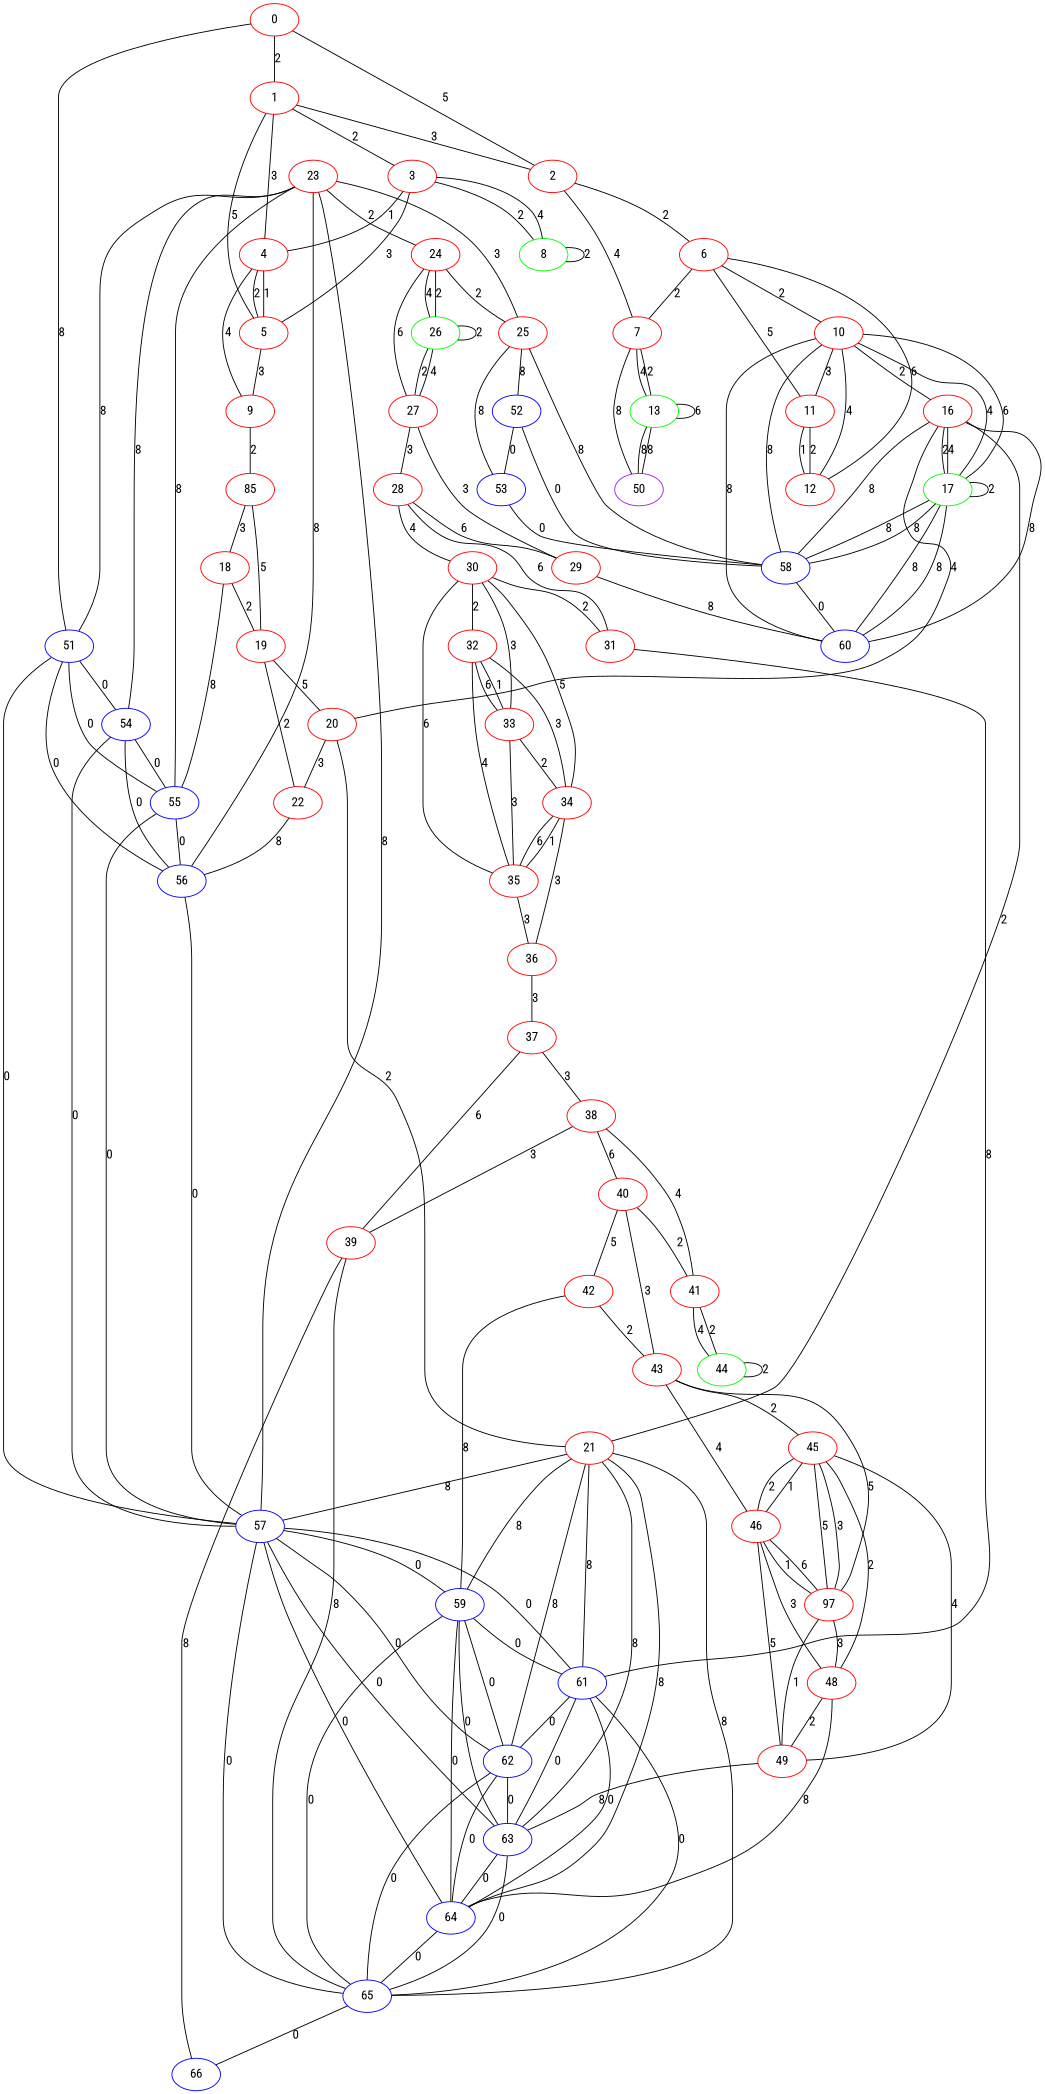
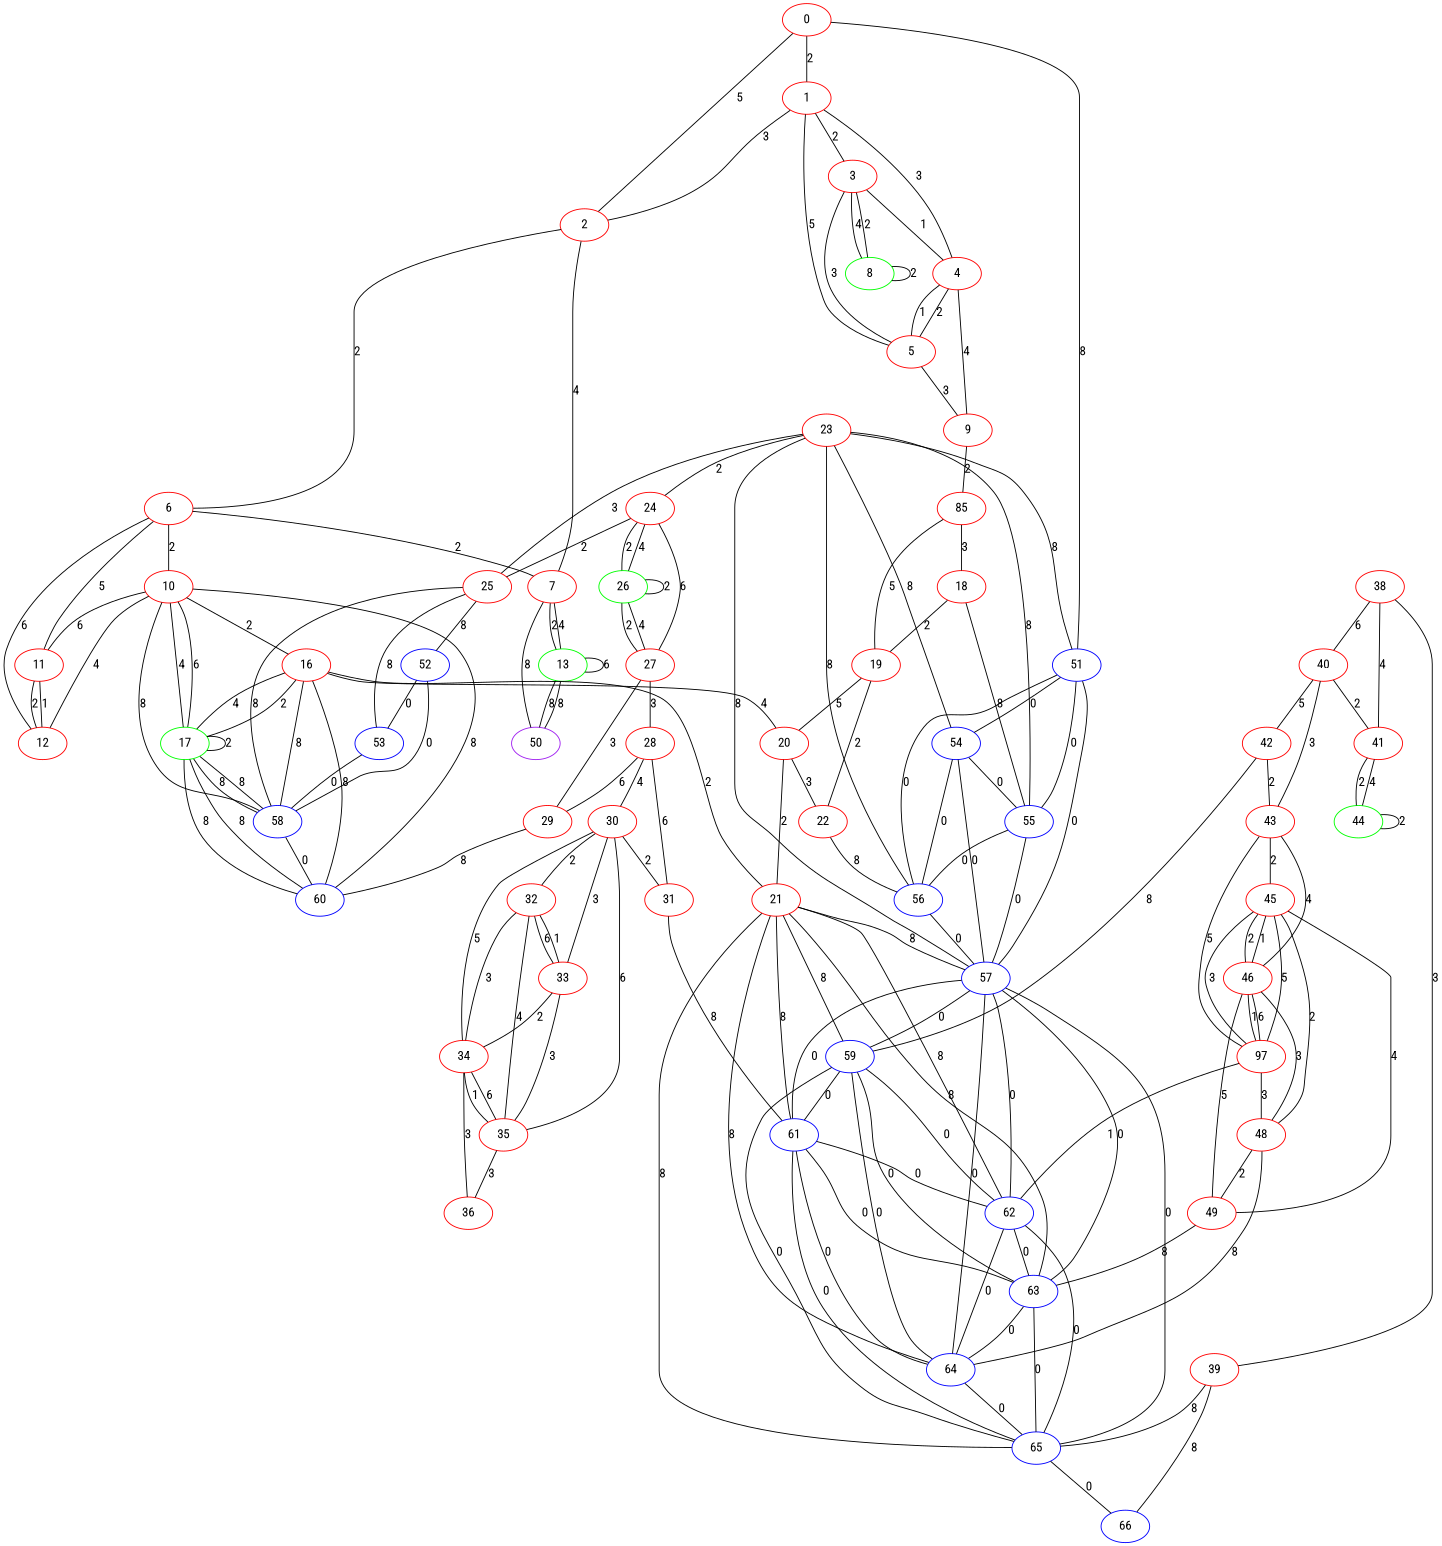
edge "10" -- "11": label "3" -> "6"
node "37": removed
edge "97" -- "49": now "97" -- "62"
